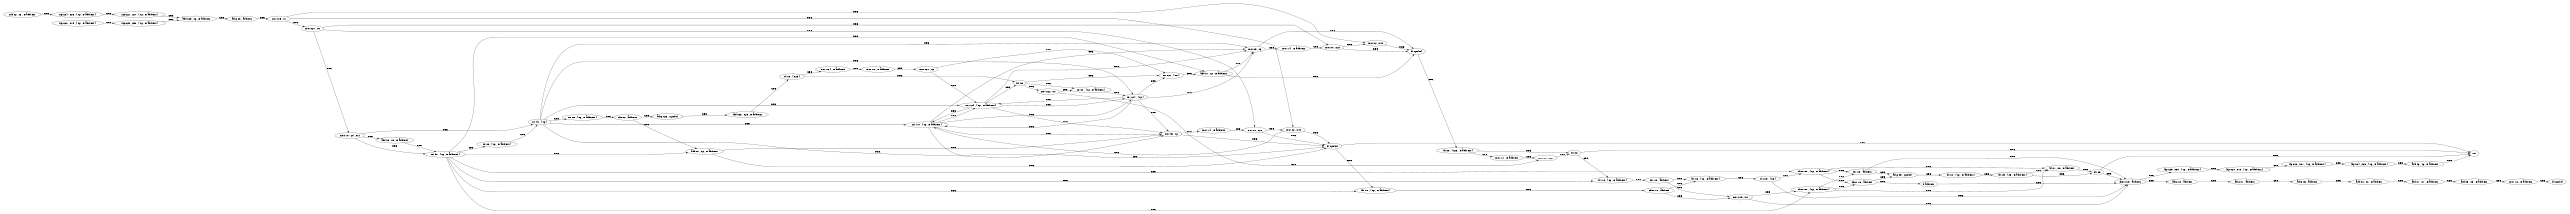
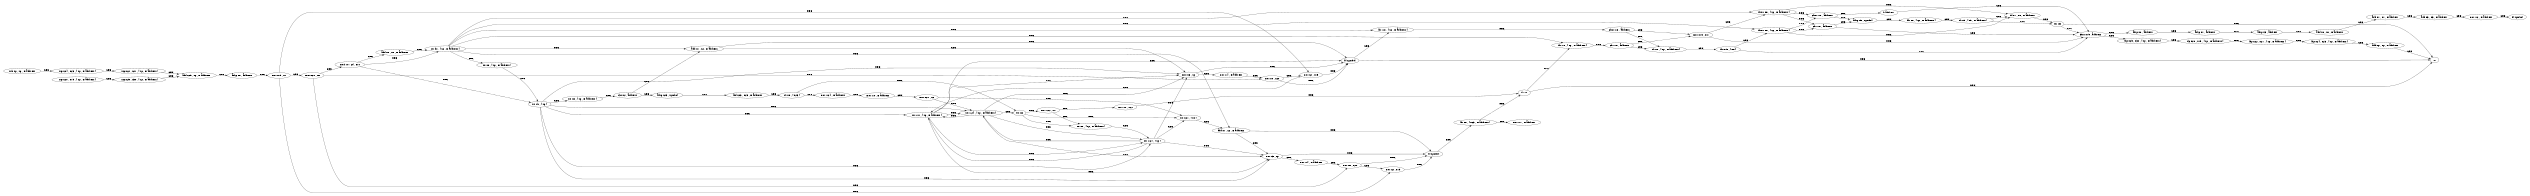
edge "mov w1 , # address" -> "mov x0 , x22": removed, label "CFG"
